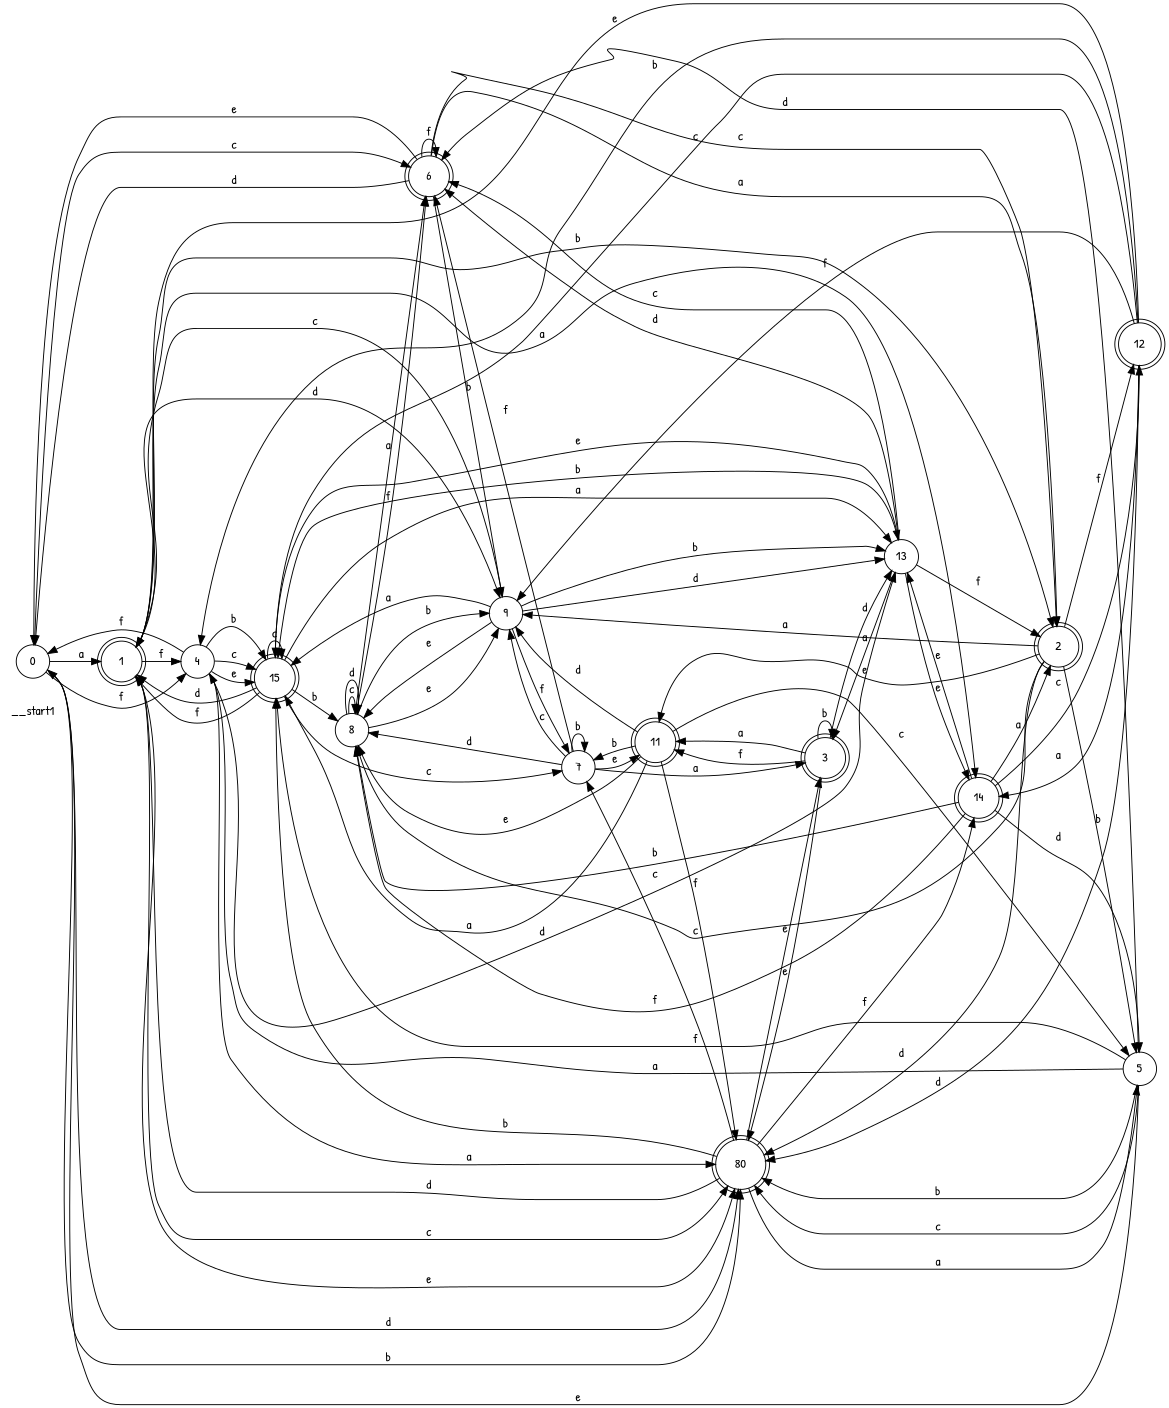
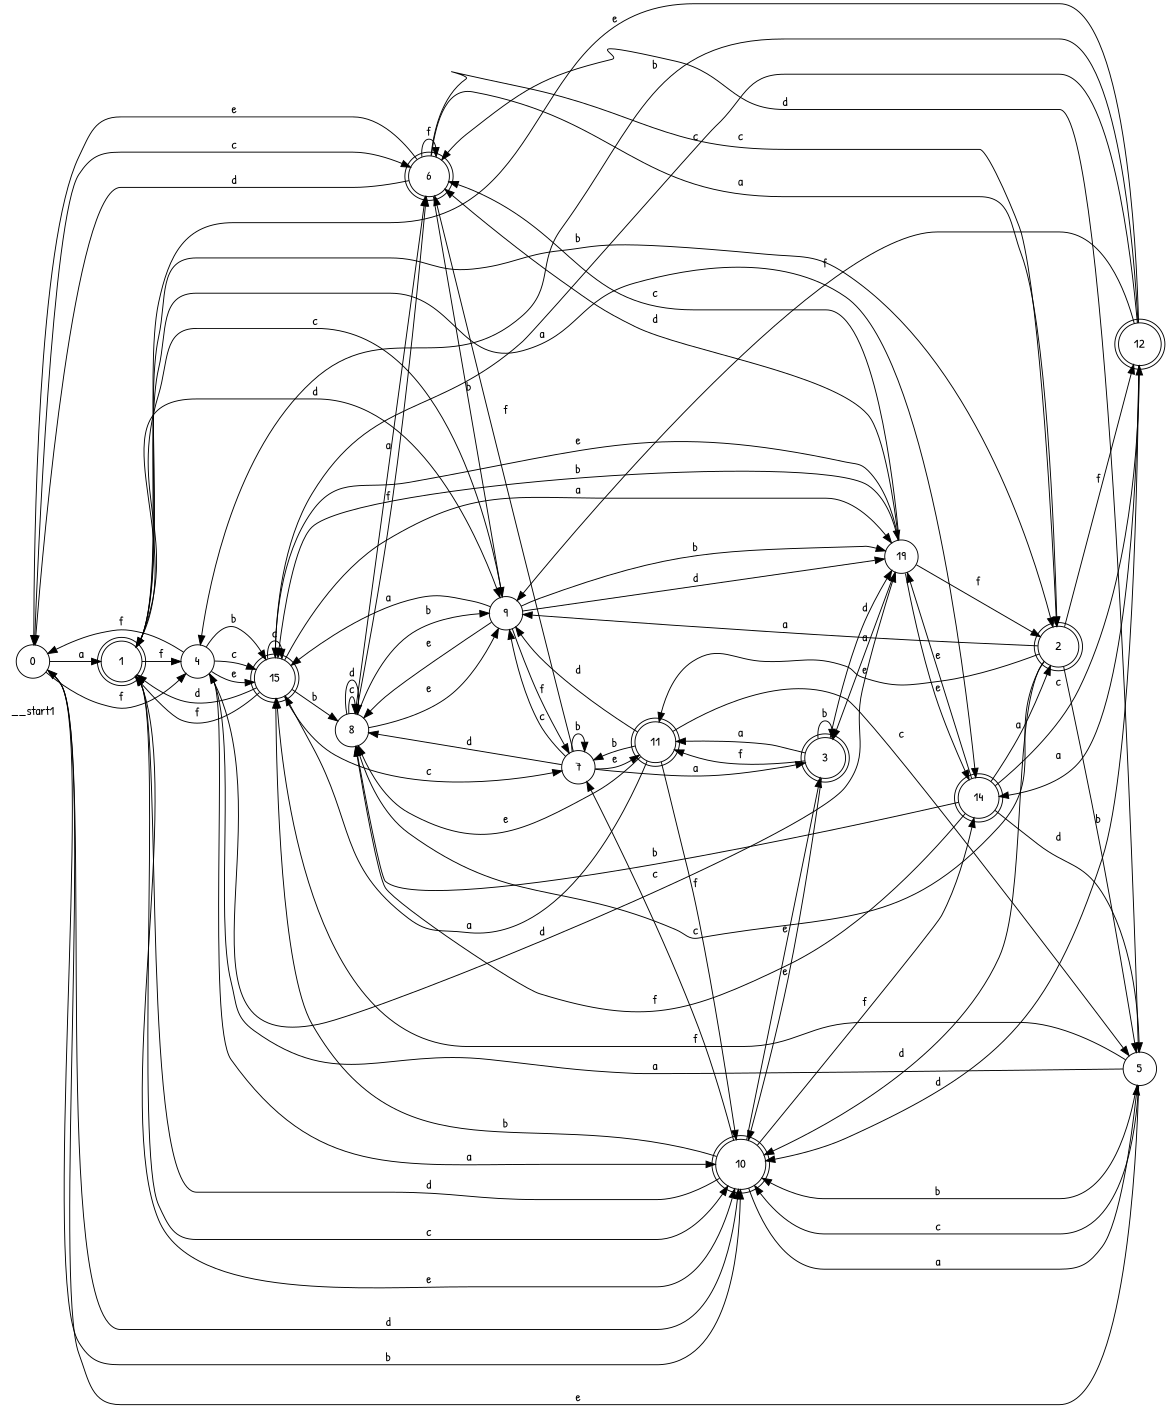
node "13": label "13" -> "19"
node "80": label "80" -> "10"
